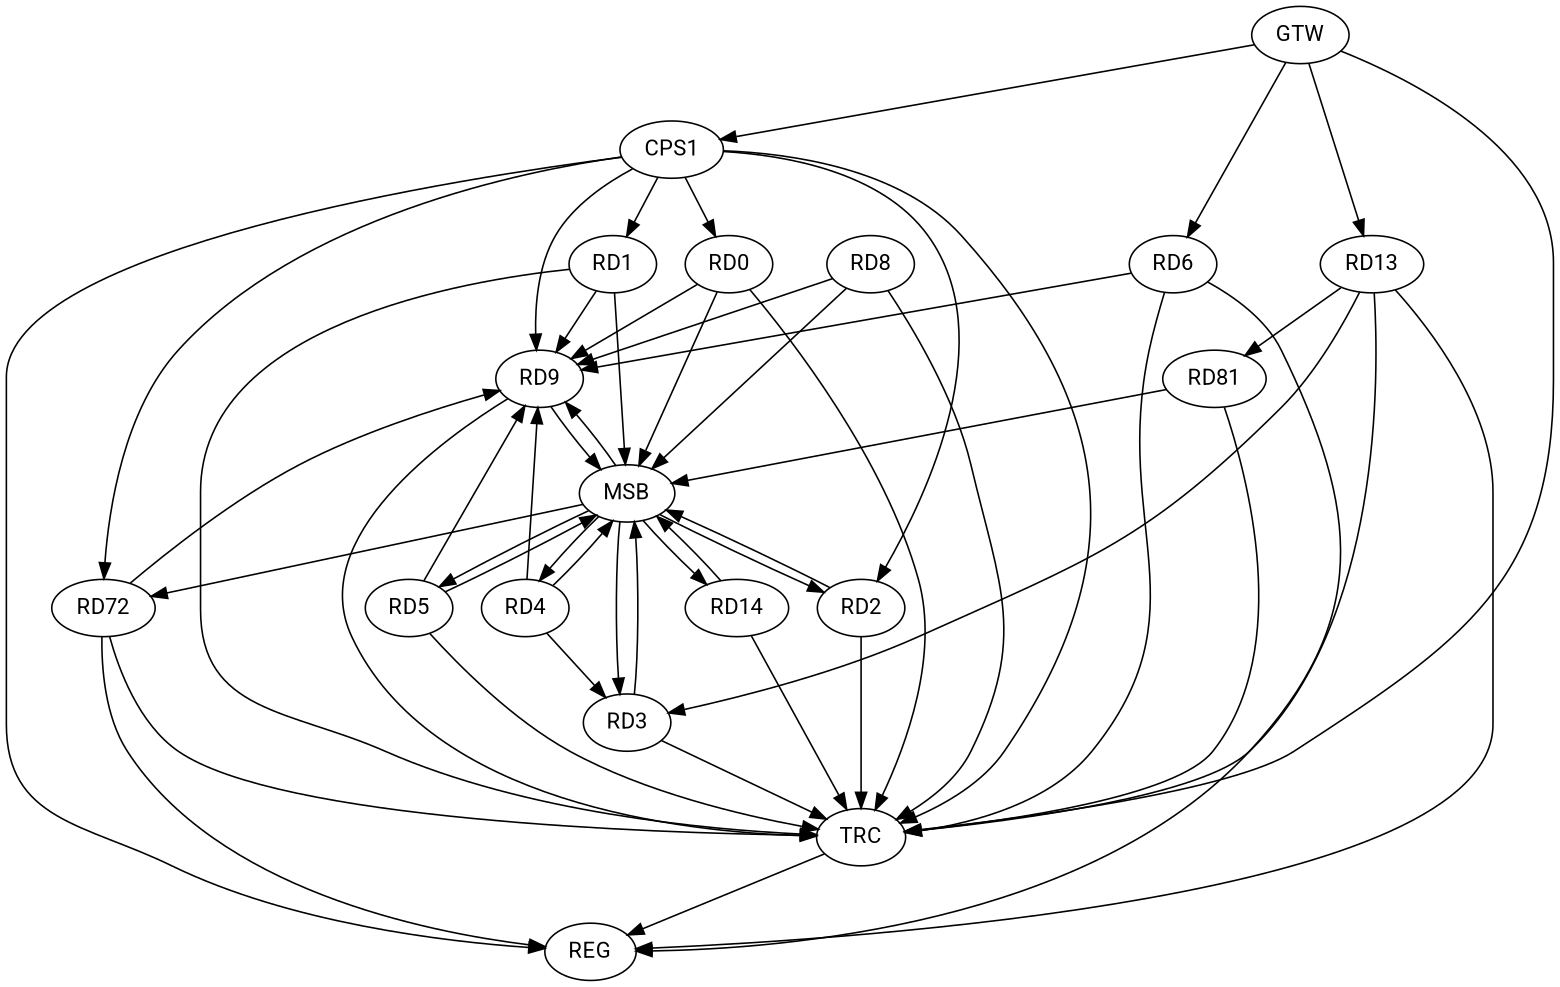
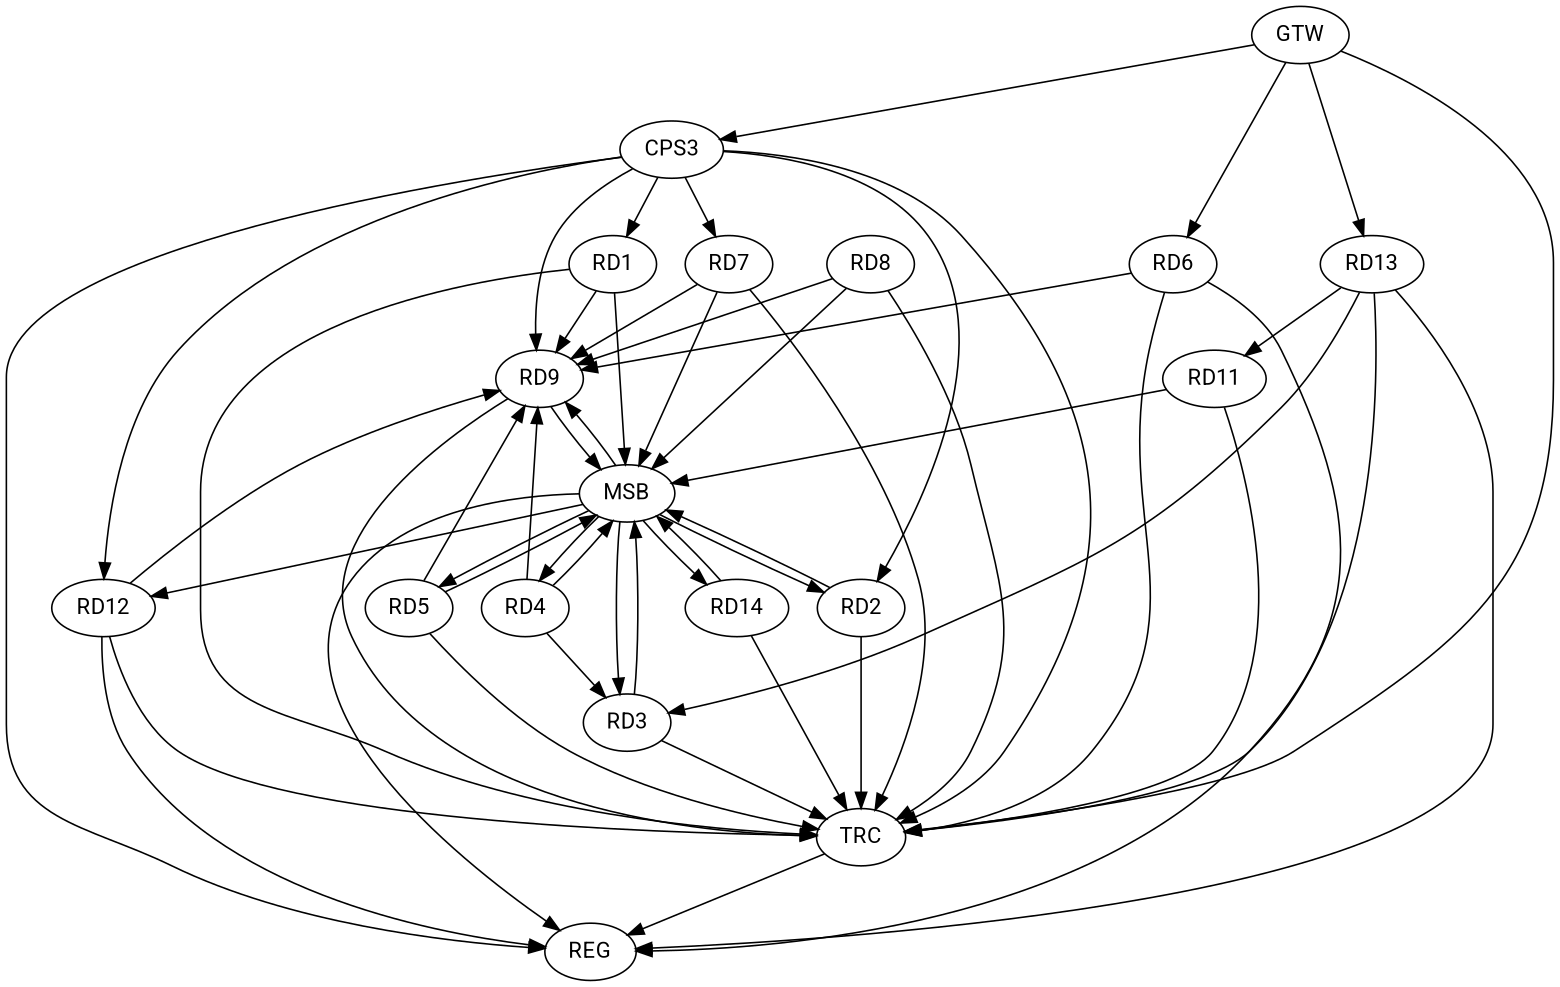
node "CPS1": label "CPS1" -> "CPS3"
node "RD0": label "RD0" -> "RD7"
node "RD81": label "RD81" -> "RD11"
node "RD72": label "RD72" -> "RD12"
edge "MSB" -> "REG": added
